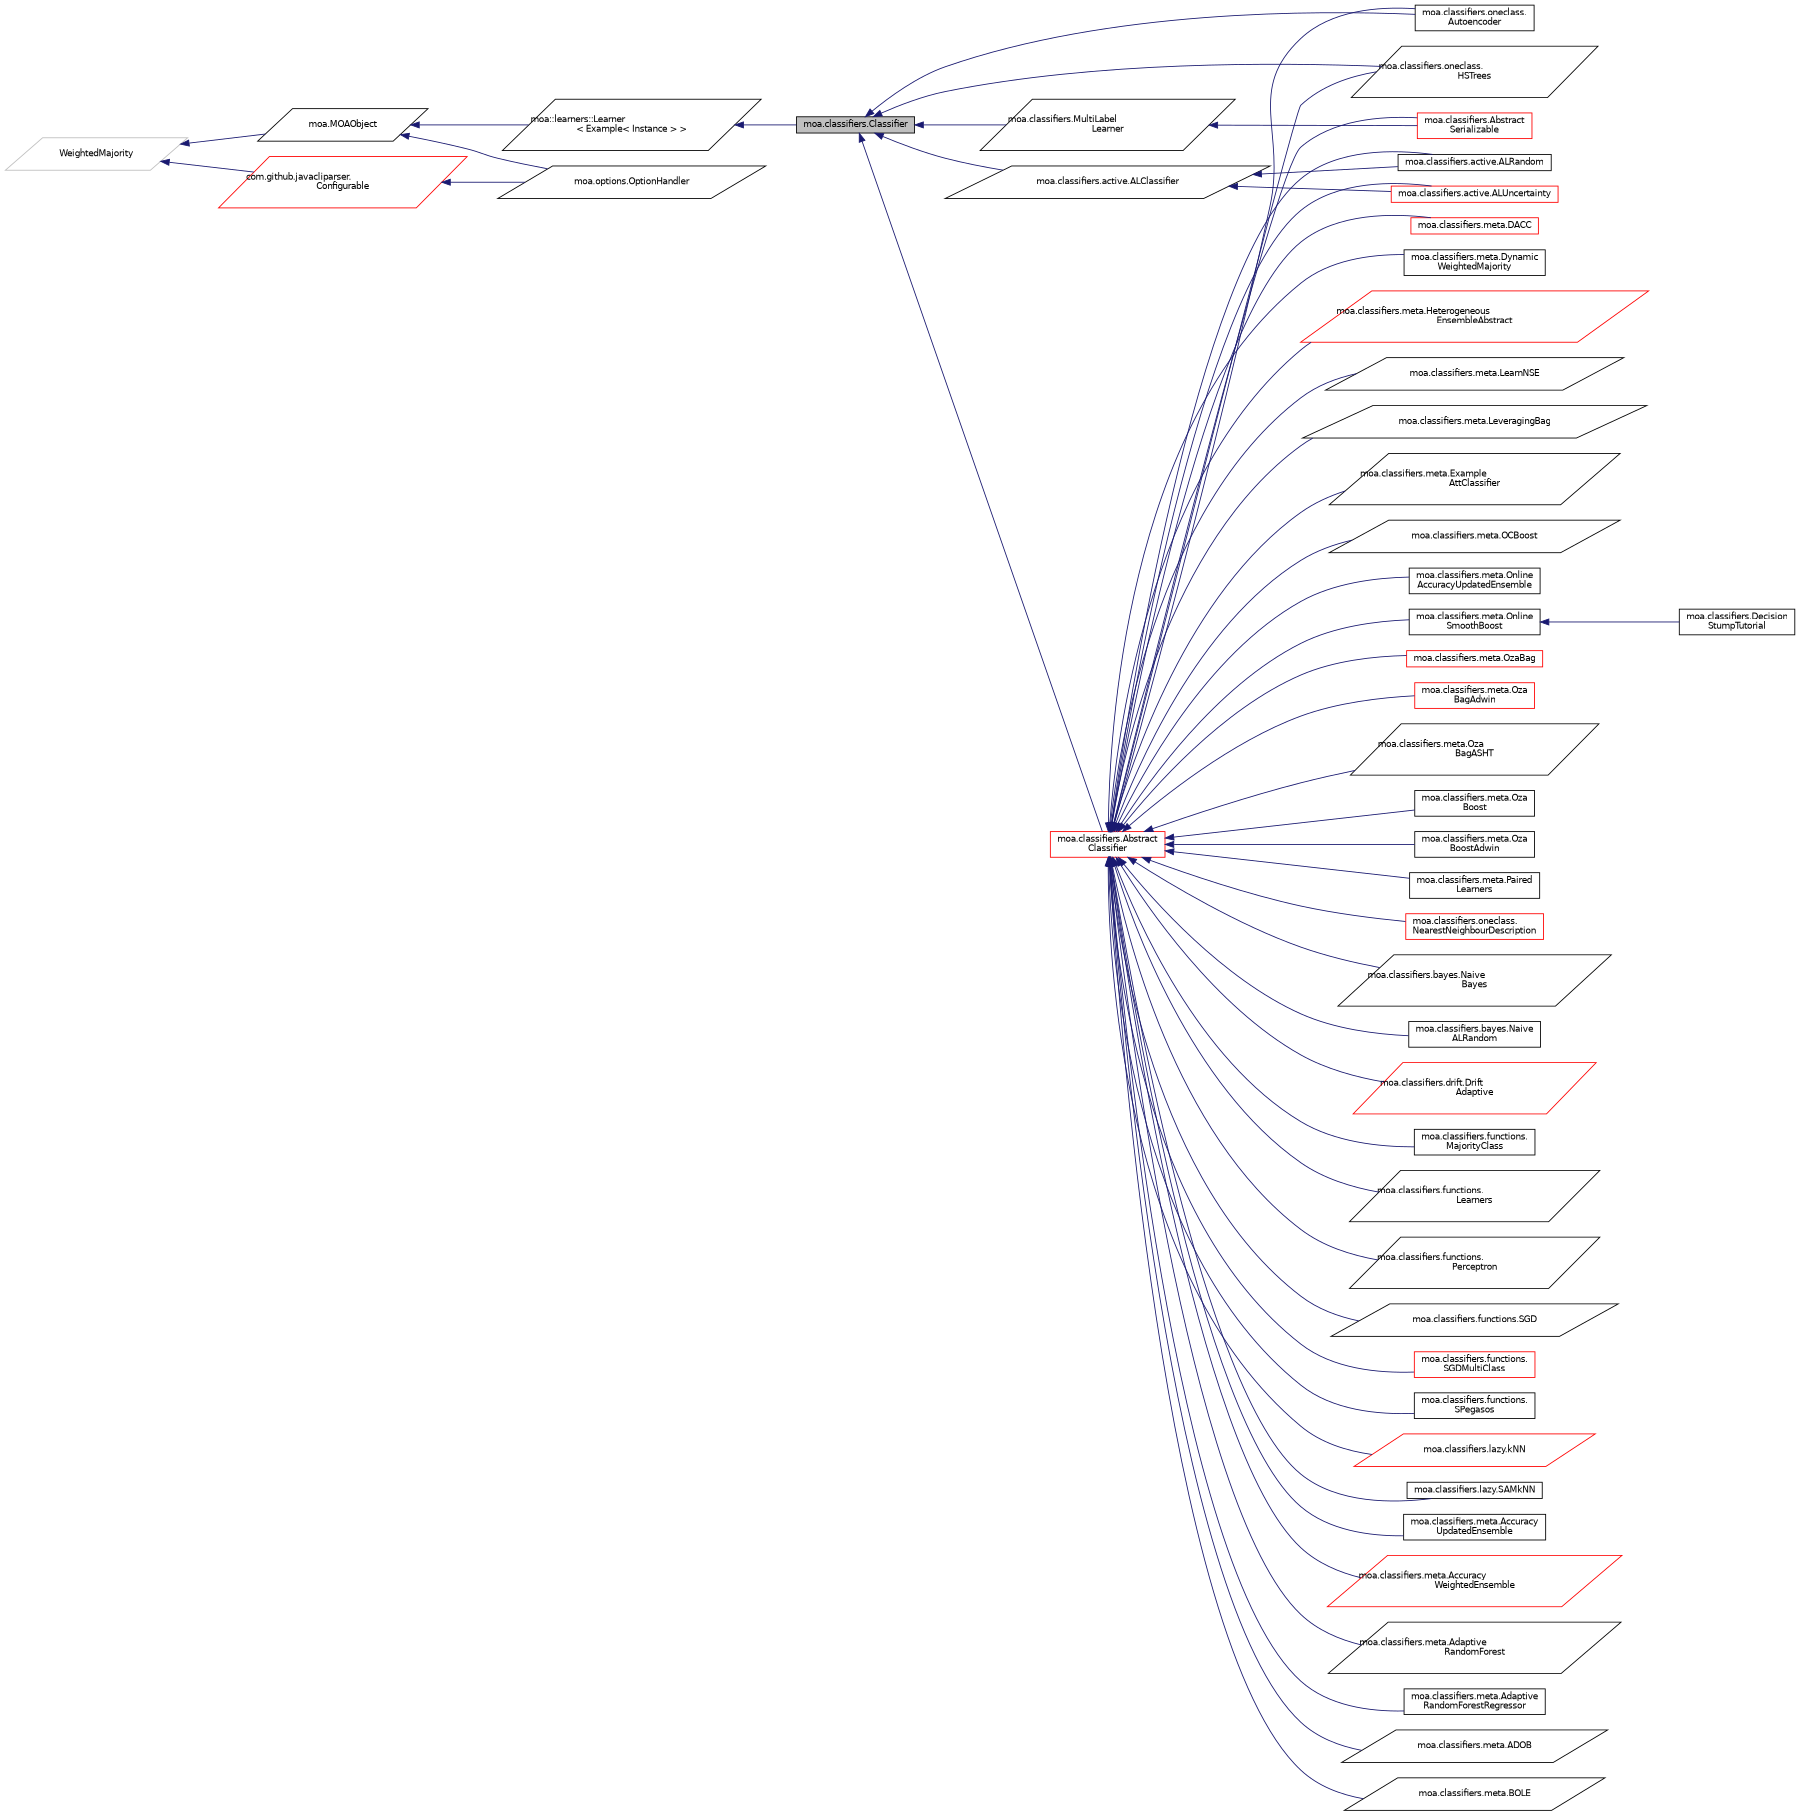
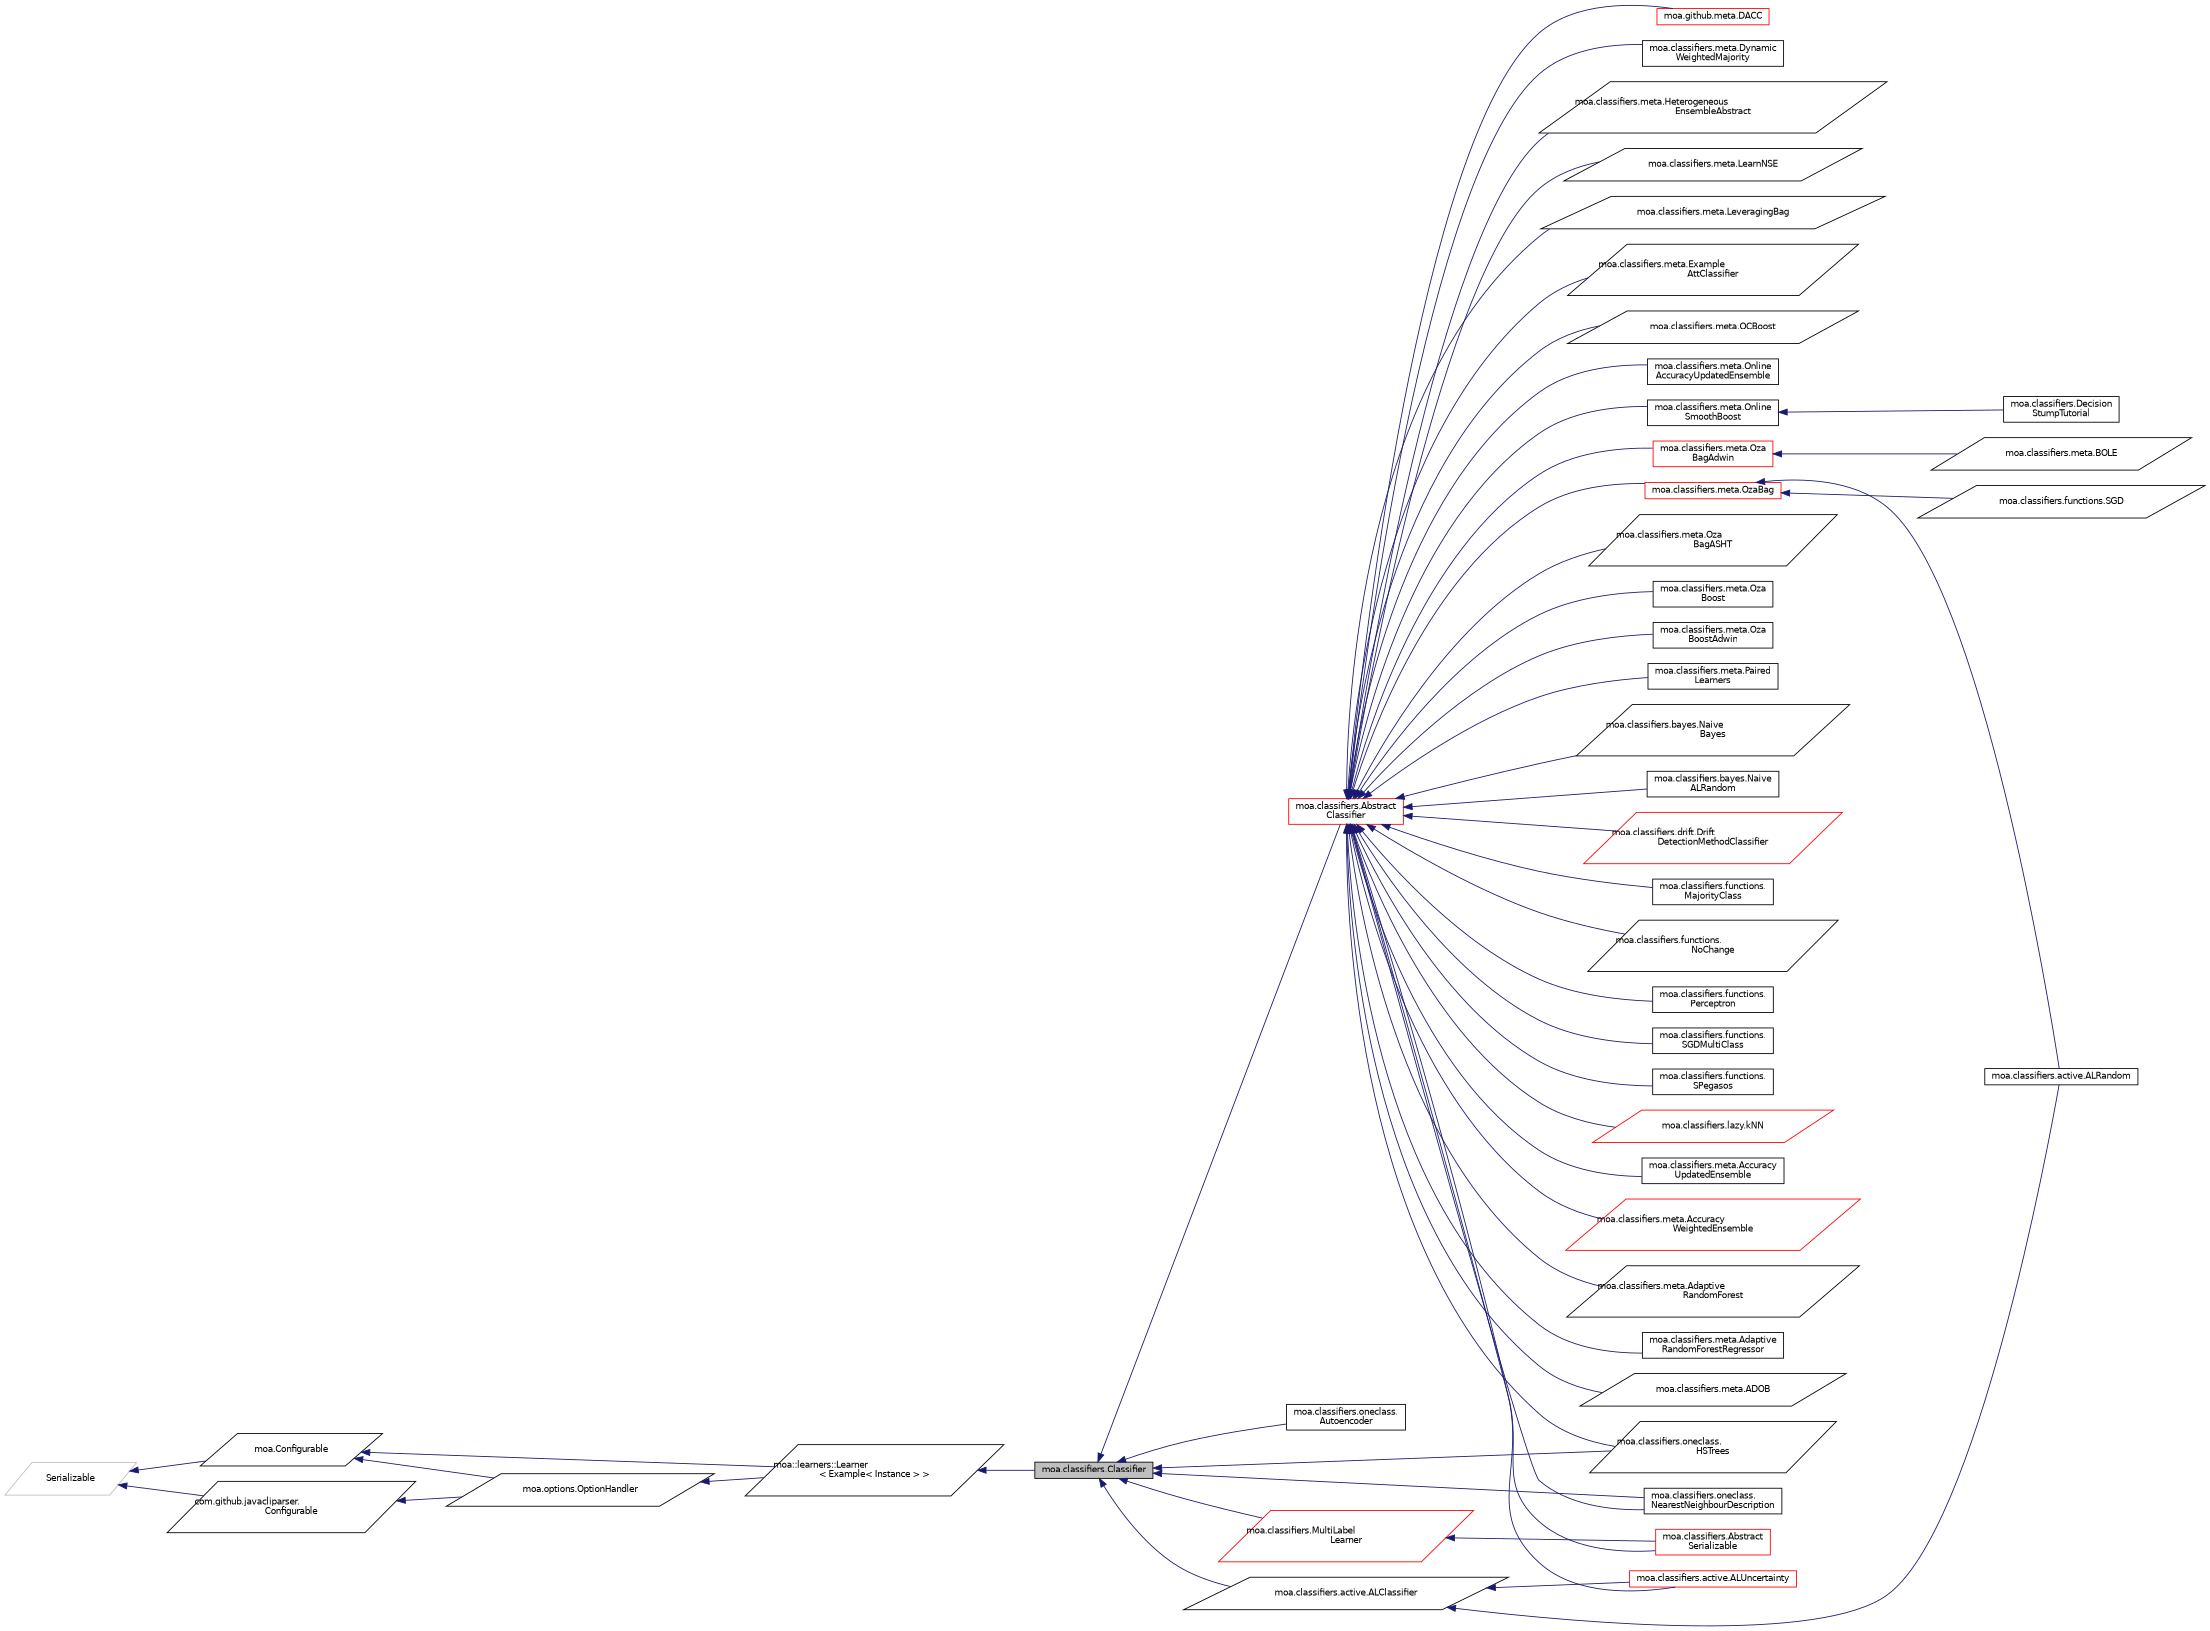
node "moa.MOAObject": label "moa.MOAObject" -> "moa.Configurable"
node "moa.classifiers.MultiLabel Learner": color black -> red
node "WeightedMajority": label "WeightedMajority" -> "Serializable"
edge "moa.classifiers.oneclass. Autoencoder" -> "moa.classifiers.Abstract Classifier": removed
node "com.github.javacliparser. Configurable": color red -> black
node "moa.classifiers.meta.DACC": label "moa.classifiers.meta.DACC" -> "moa.github.meta.DACC"
node "moa.classifiers.meta.Heterogeneous EnsembleAbstract": color red -> black
edge "moa.classifiers.active.ALRandom" -> "moa.classifiers.Abstract Classifier": now "moa.classifiers.active.ALRandom" -> "moa.classifiers.meta.OzaBag"
node "moa.classifiers.oneclass. NearestNeighbourDescription": color red -> black
node "moa.classifiers.drift.Drift Adaptive": label "moa.classifiers.drift.Drift Adaptive" -> "moa.classifiers.drift.Drift DetectionMethodClassifier"
edge "moa.classifiers.functions.SGD" -> "moa.classifiers.Abstract Classifier": now "moa.classifiers.functions.SGD" -> "moa.classifiers.meta.OzaBag"
node "moa.classifiers.functions. Learners": label "moa.classifiers.functions. Learners" -> "moa.classifiers.functions. NoChange"
node "moa.classifiers.functions. Perceptron": shape parallelogram -> box
edge "moa.classifiers.meta.BOLE" -> "moa.classifiers.Abstract Classifier": now "moa.classifiers.meta.BOLE" -> "moa.classifiers.meta.Oza BagAdwin"
node "moa.classifiers.functions. SGDMultiClass": color red -> black
edge "moa::learners::Learner < Example< Instance > >" -> "moa.options.OptionHandler": added
edge "moa.classifiers.oneclass. NearestNeighbourDescription" -> "moa.classifiers.Classifier": added
node "moa.classifiers.lazy.SAMkNN": removed
